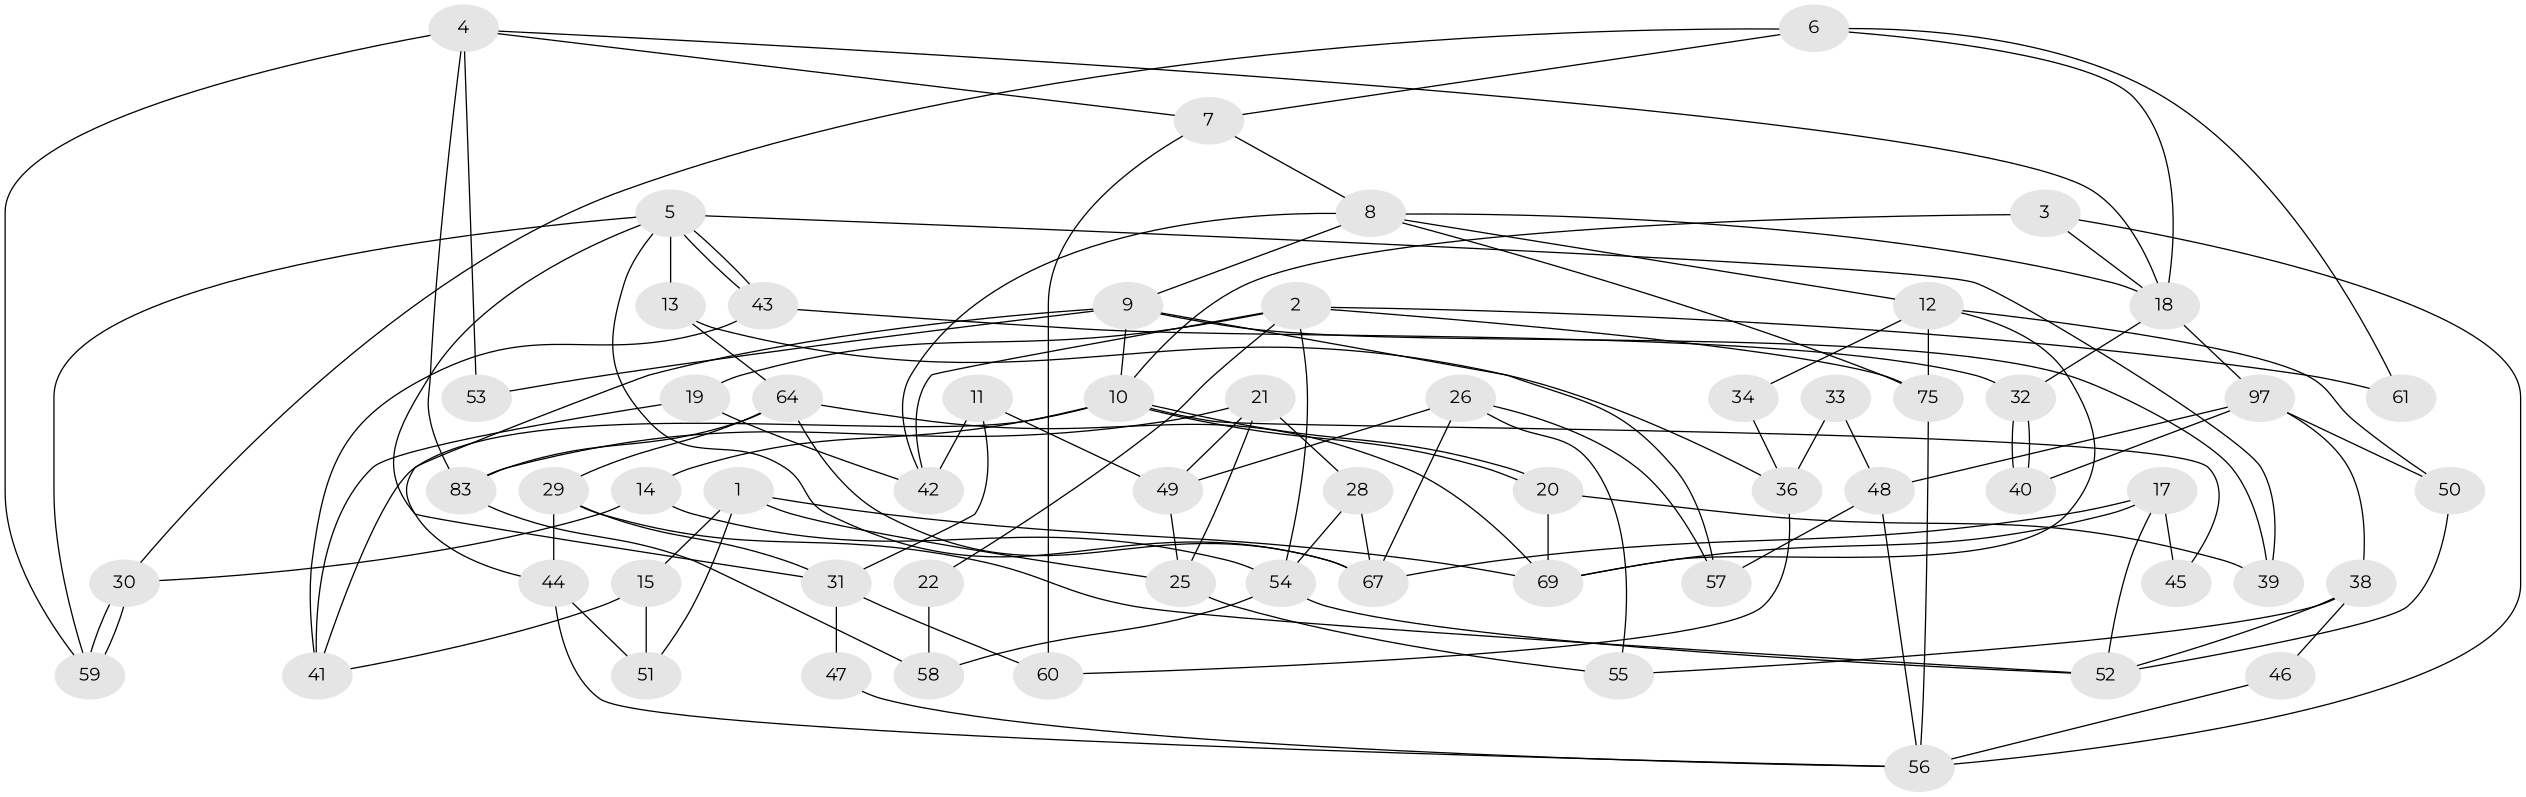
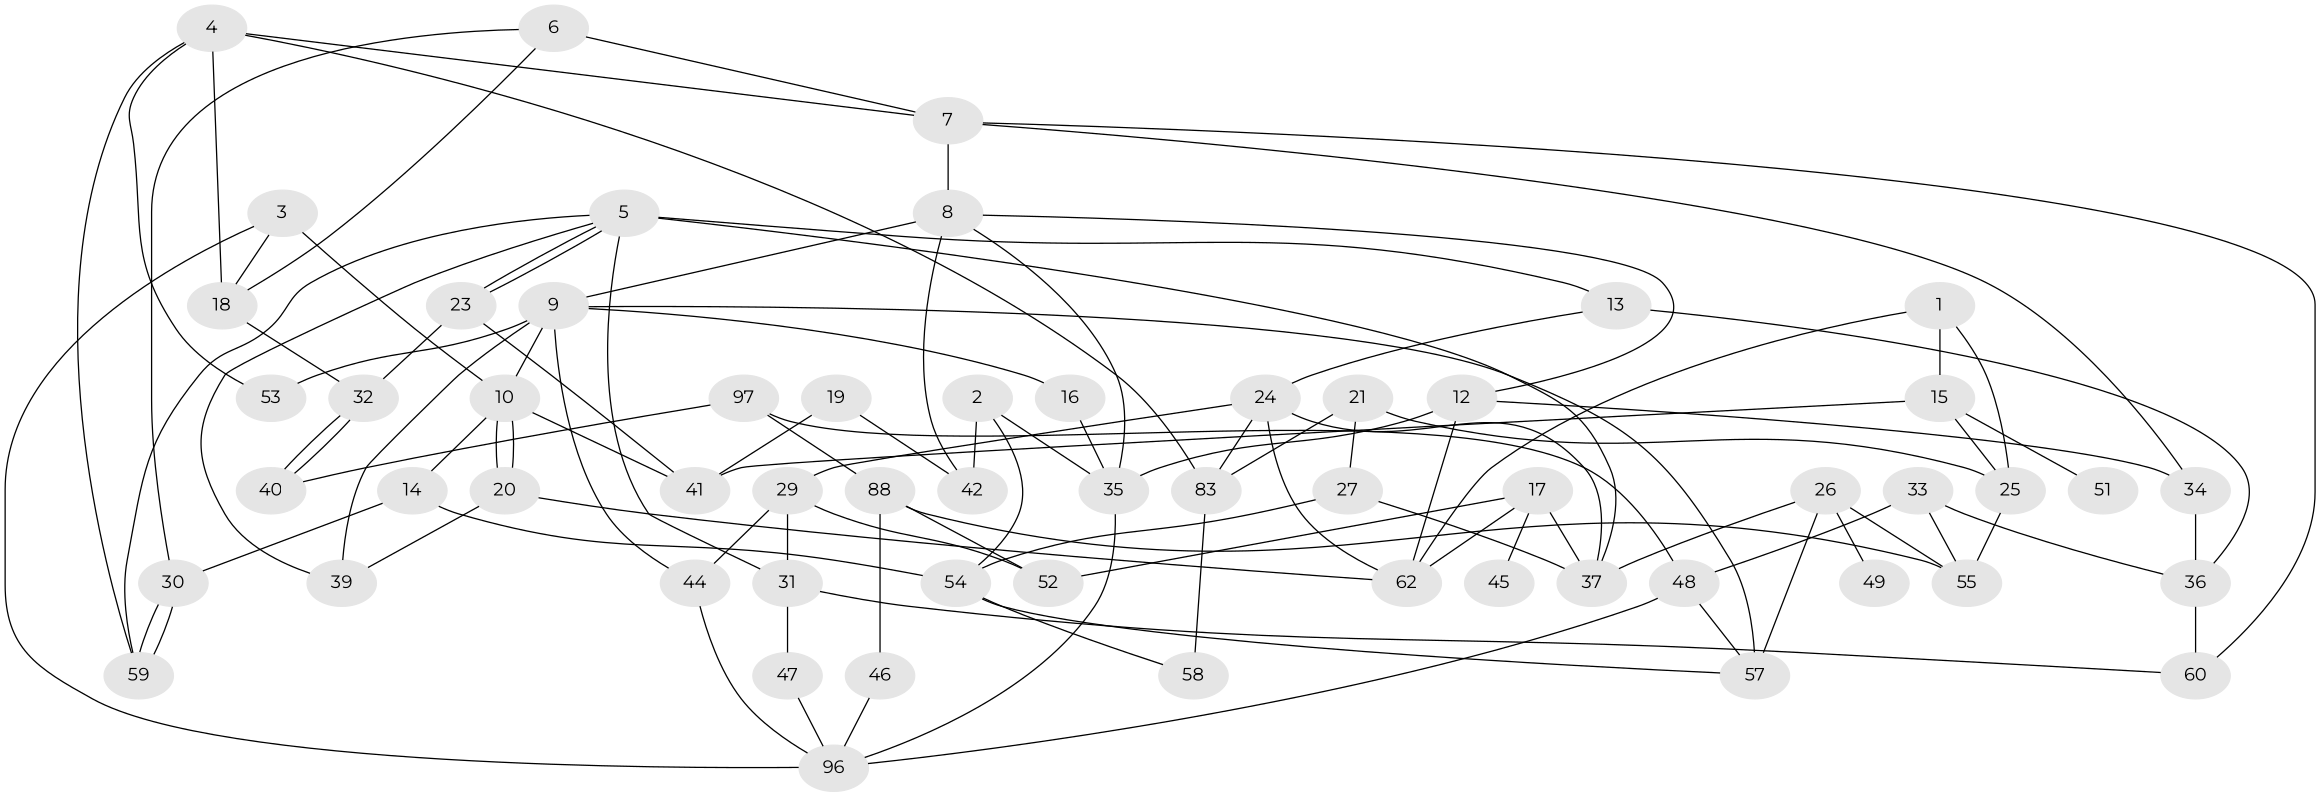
edge "7" -- "34": added
edge "8" -- "18": removed
node "43": label "43" -> "23"
edge "2" -- "19": removed
edge "18" -- "97": removed
node "64": label "64" -> "24"
node "11": removed
node "16": added
node "75": label "75" -> "35"
node "61": removed
edge "10" -- "45": removed
edge "21" -- "49": removed
node "28": label "28" -> "27"
node "50": removed
edge "49" -- "25": now "15" -- "25"
edge "33" -- "55": added
node "22": removed
node "67": label "67" -> "37"
node "69": label "69" -> "62"
node "38": label "38" -> "88"
edge "1" -- "51": removed
edge "44" -- "51": removed
edge "54" -- "52": now "54" -- "57"
node "56": label "56" -> "96"
